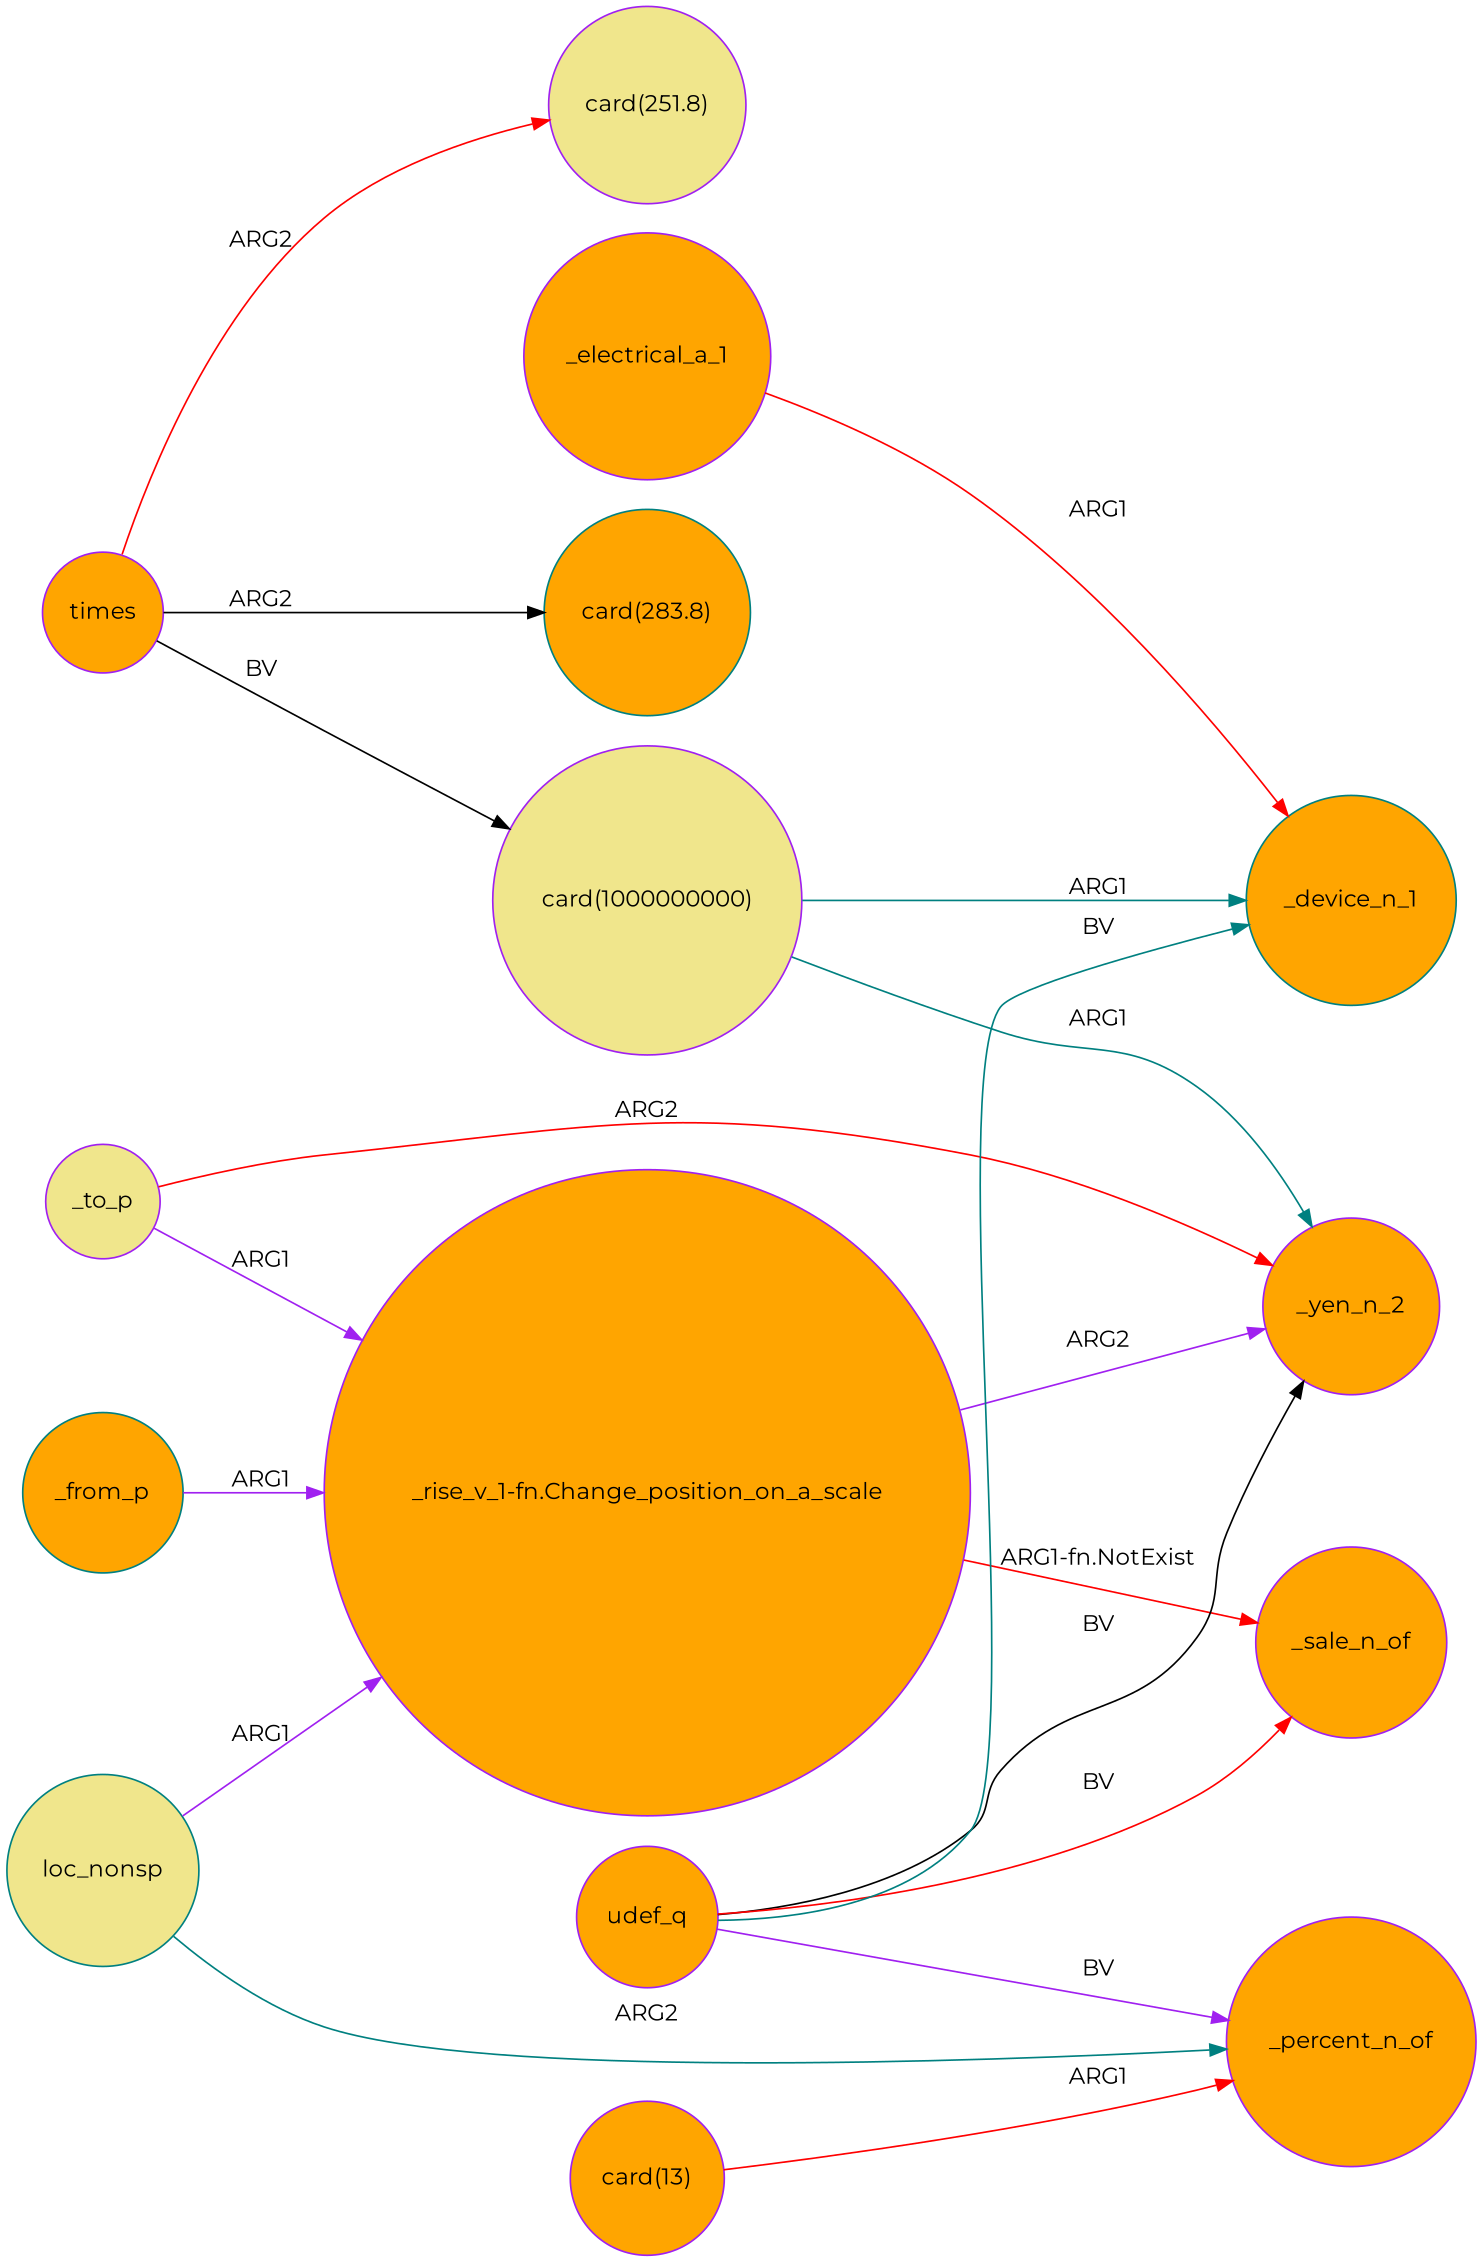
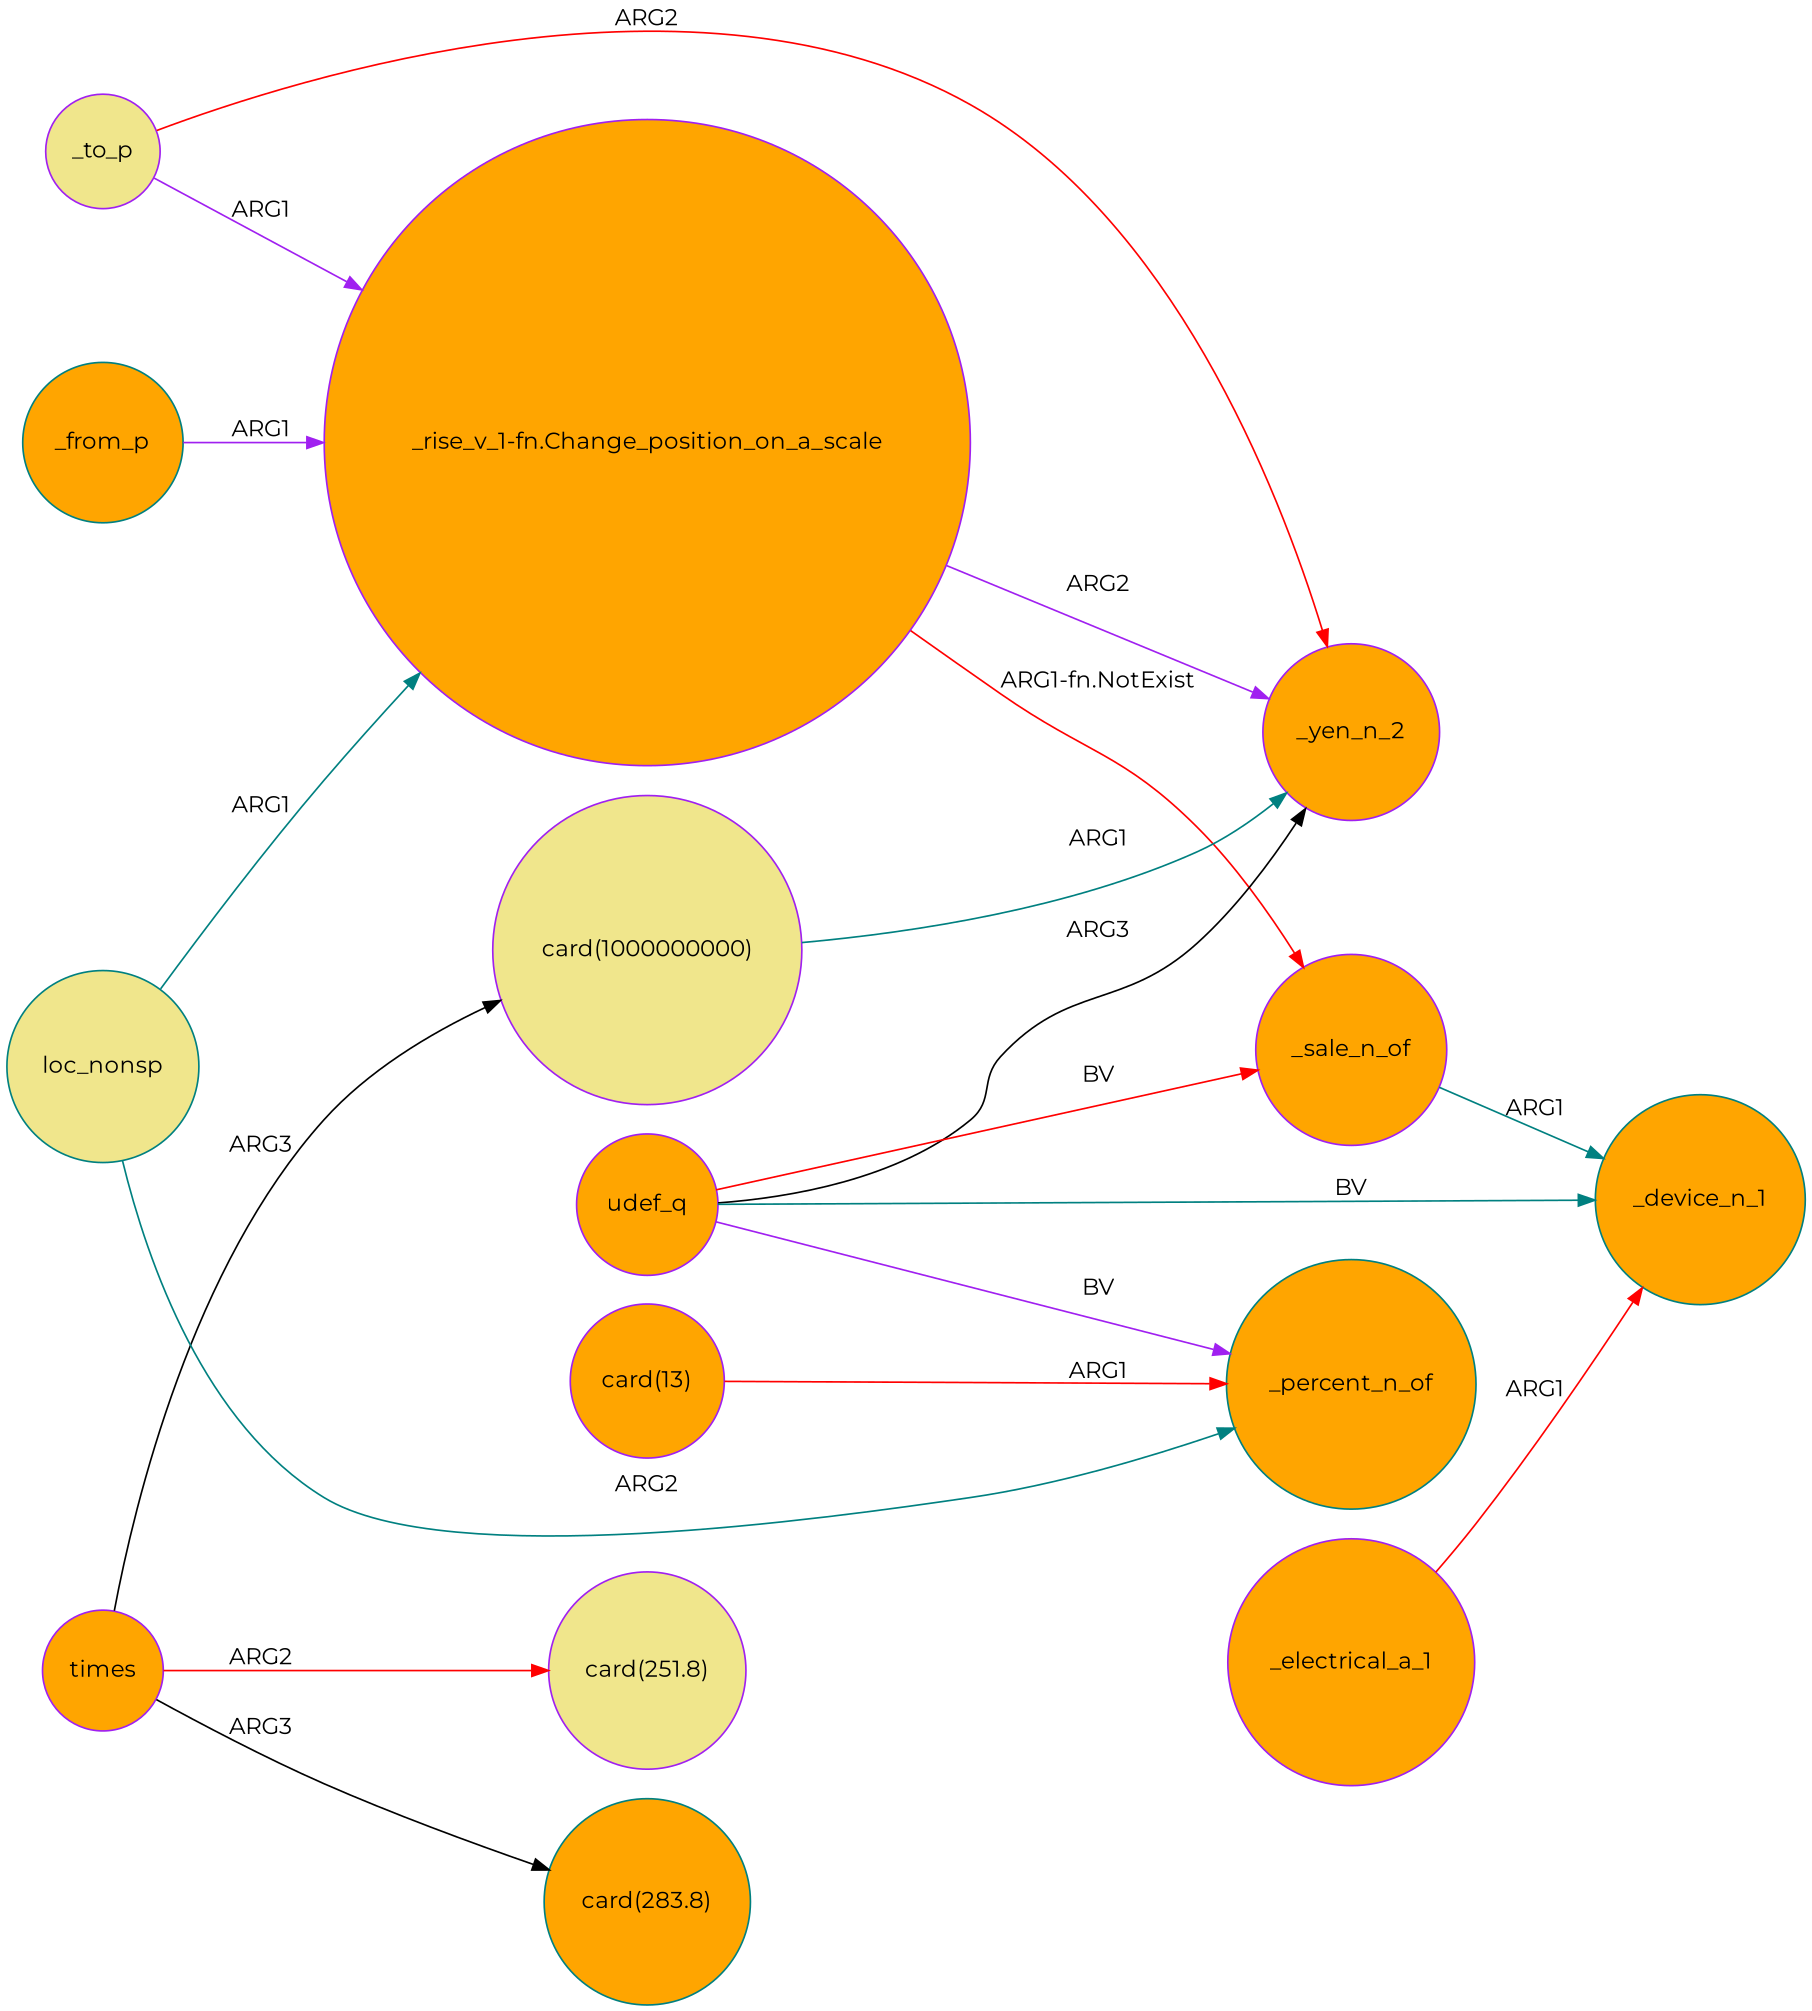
edge "times" -> "card(283.8)": label "ARG2" -> "ARG3"
edge "times" -> "card(1000000000)": label "BV" -> "ARG3"
edge "card(1000000000)" -> "_device_n_1": now "_sale_n_of" -> "_device_n_1"
edge "udef_q" -> "_yen_n_2": label "BV" -> "ARG3"
edge "loc_nonsp" -> "_rise_v_1-fn.Change_position_on_a_scale": color purple -> teal
node "_percent_n_of": color purple -> teal
